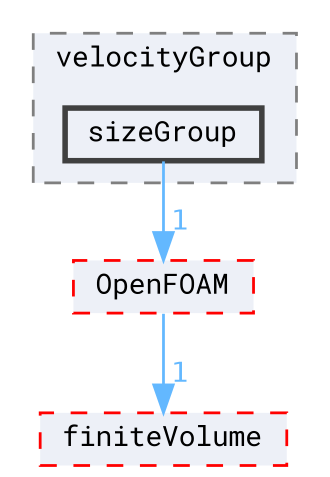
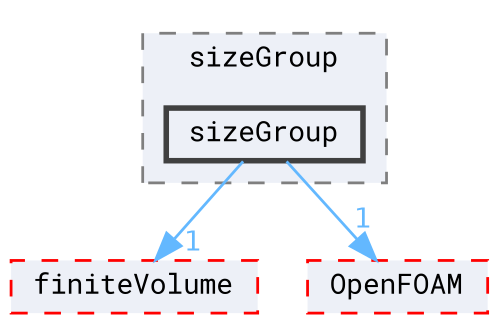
cluster "velocityGroup": label "velocityGroup" -> "sizeGroup"
edge "OpenFOAM" -> "finiteVolume": now "sizeGroup" -> "finiteVolume"
